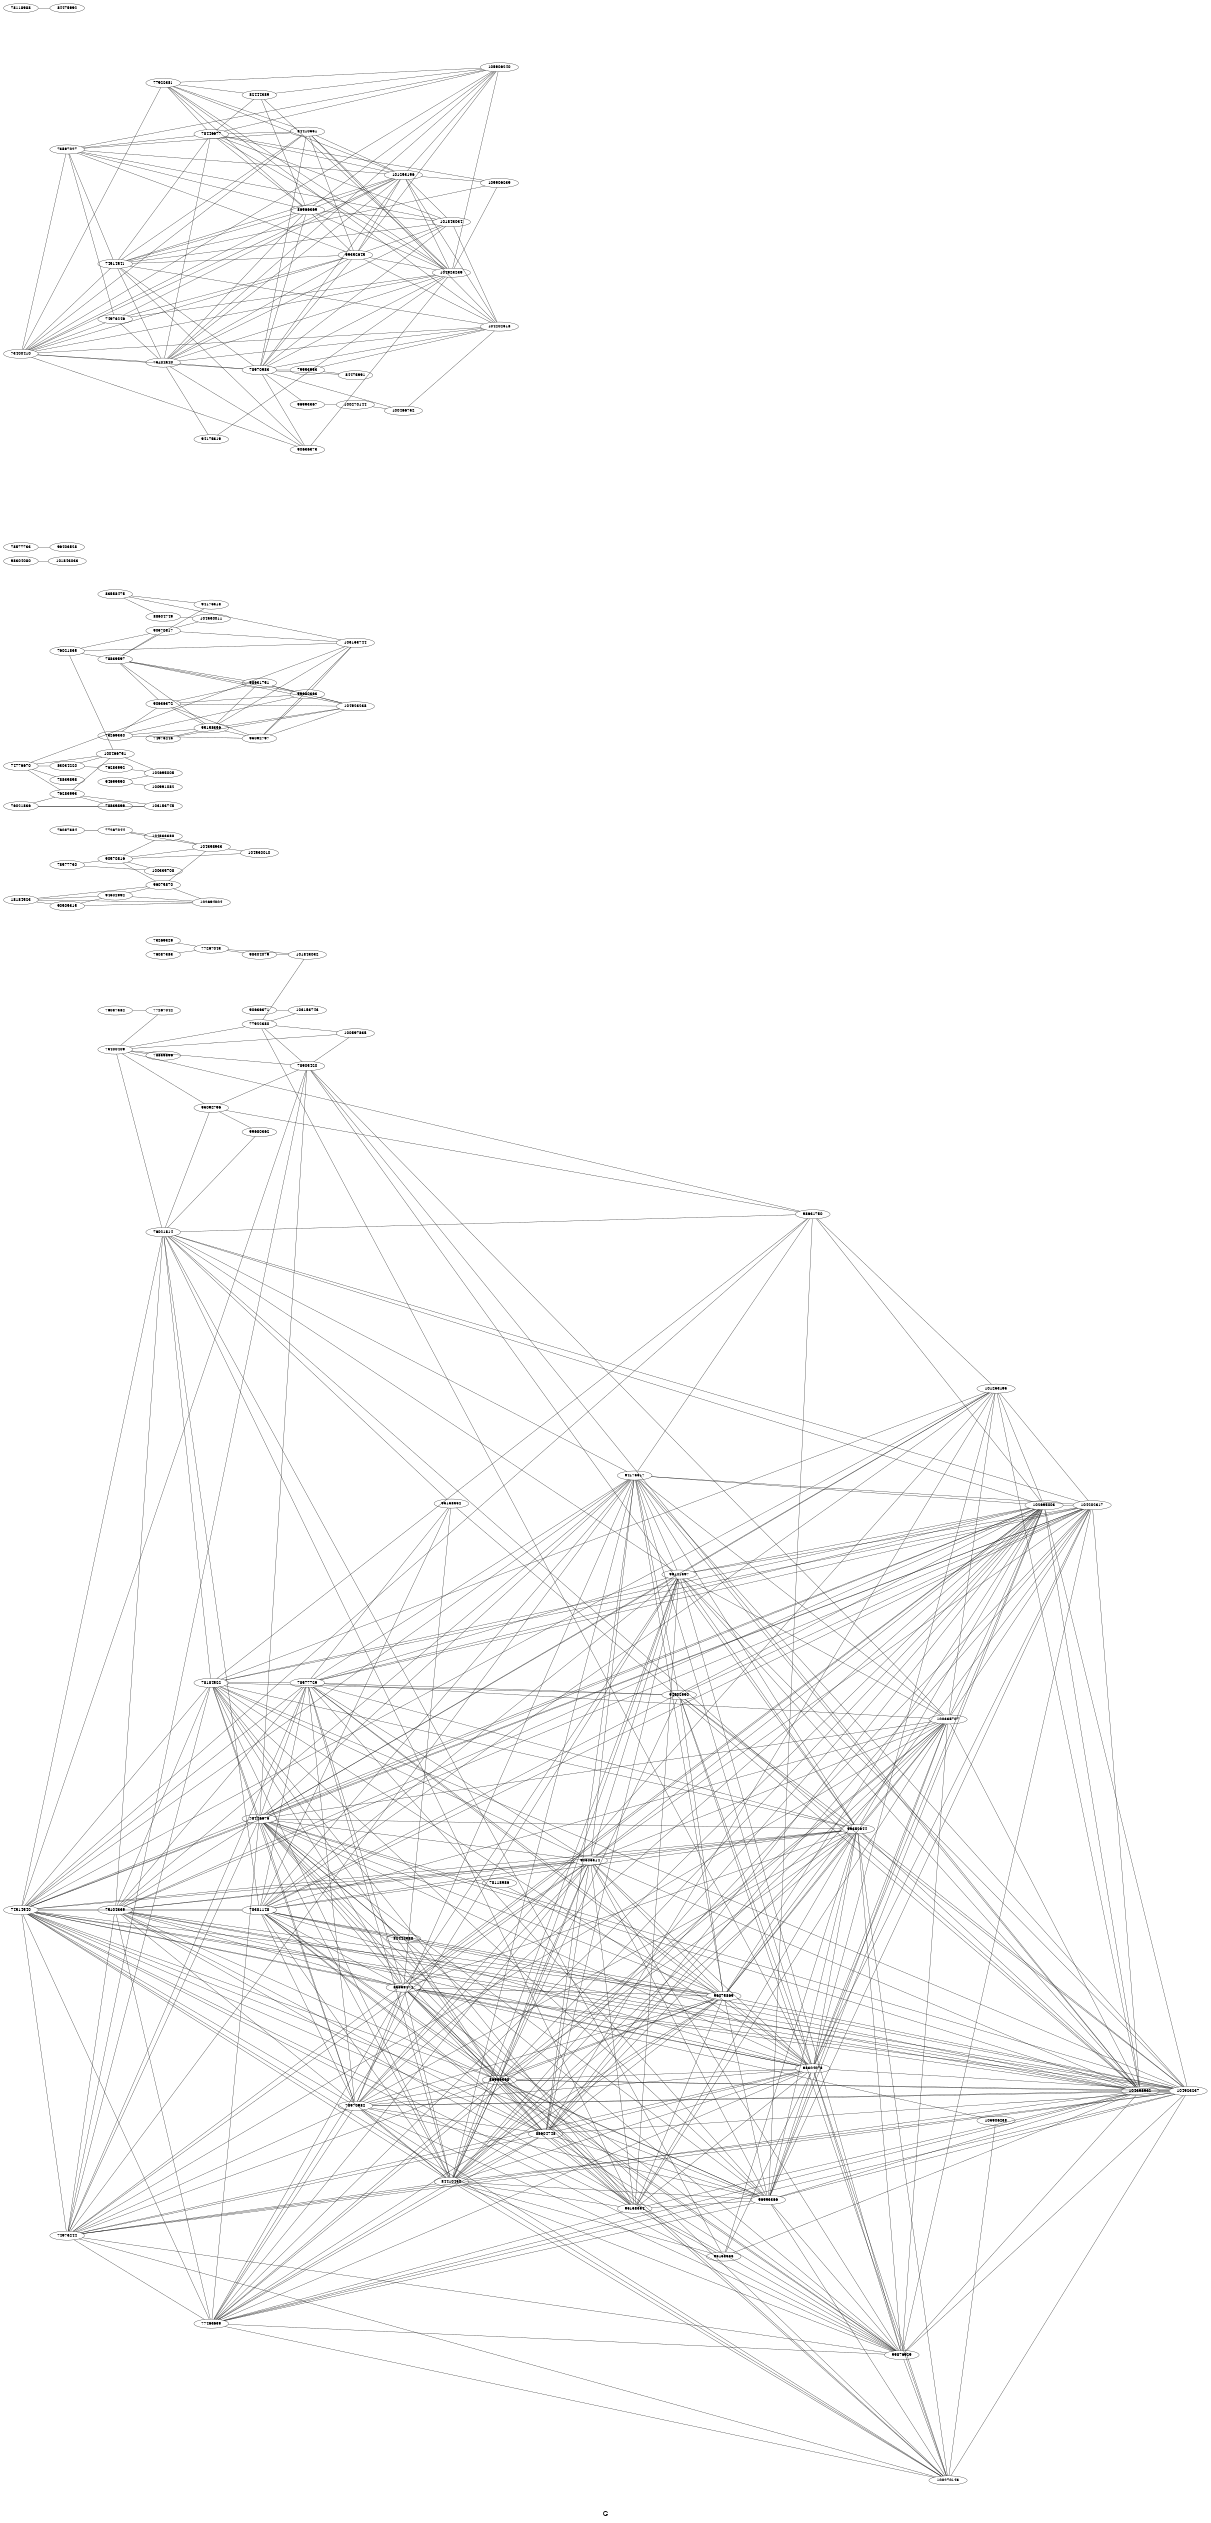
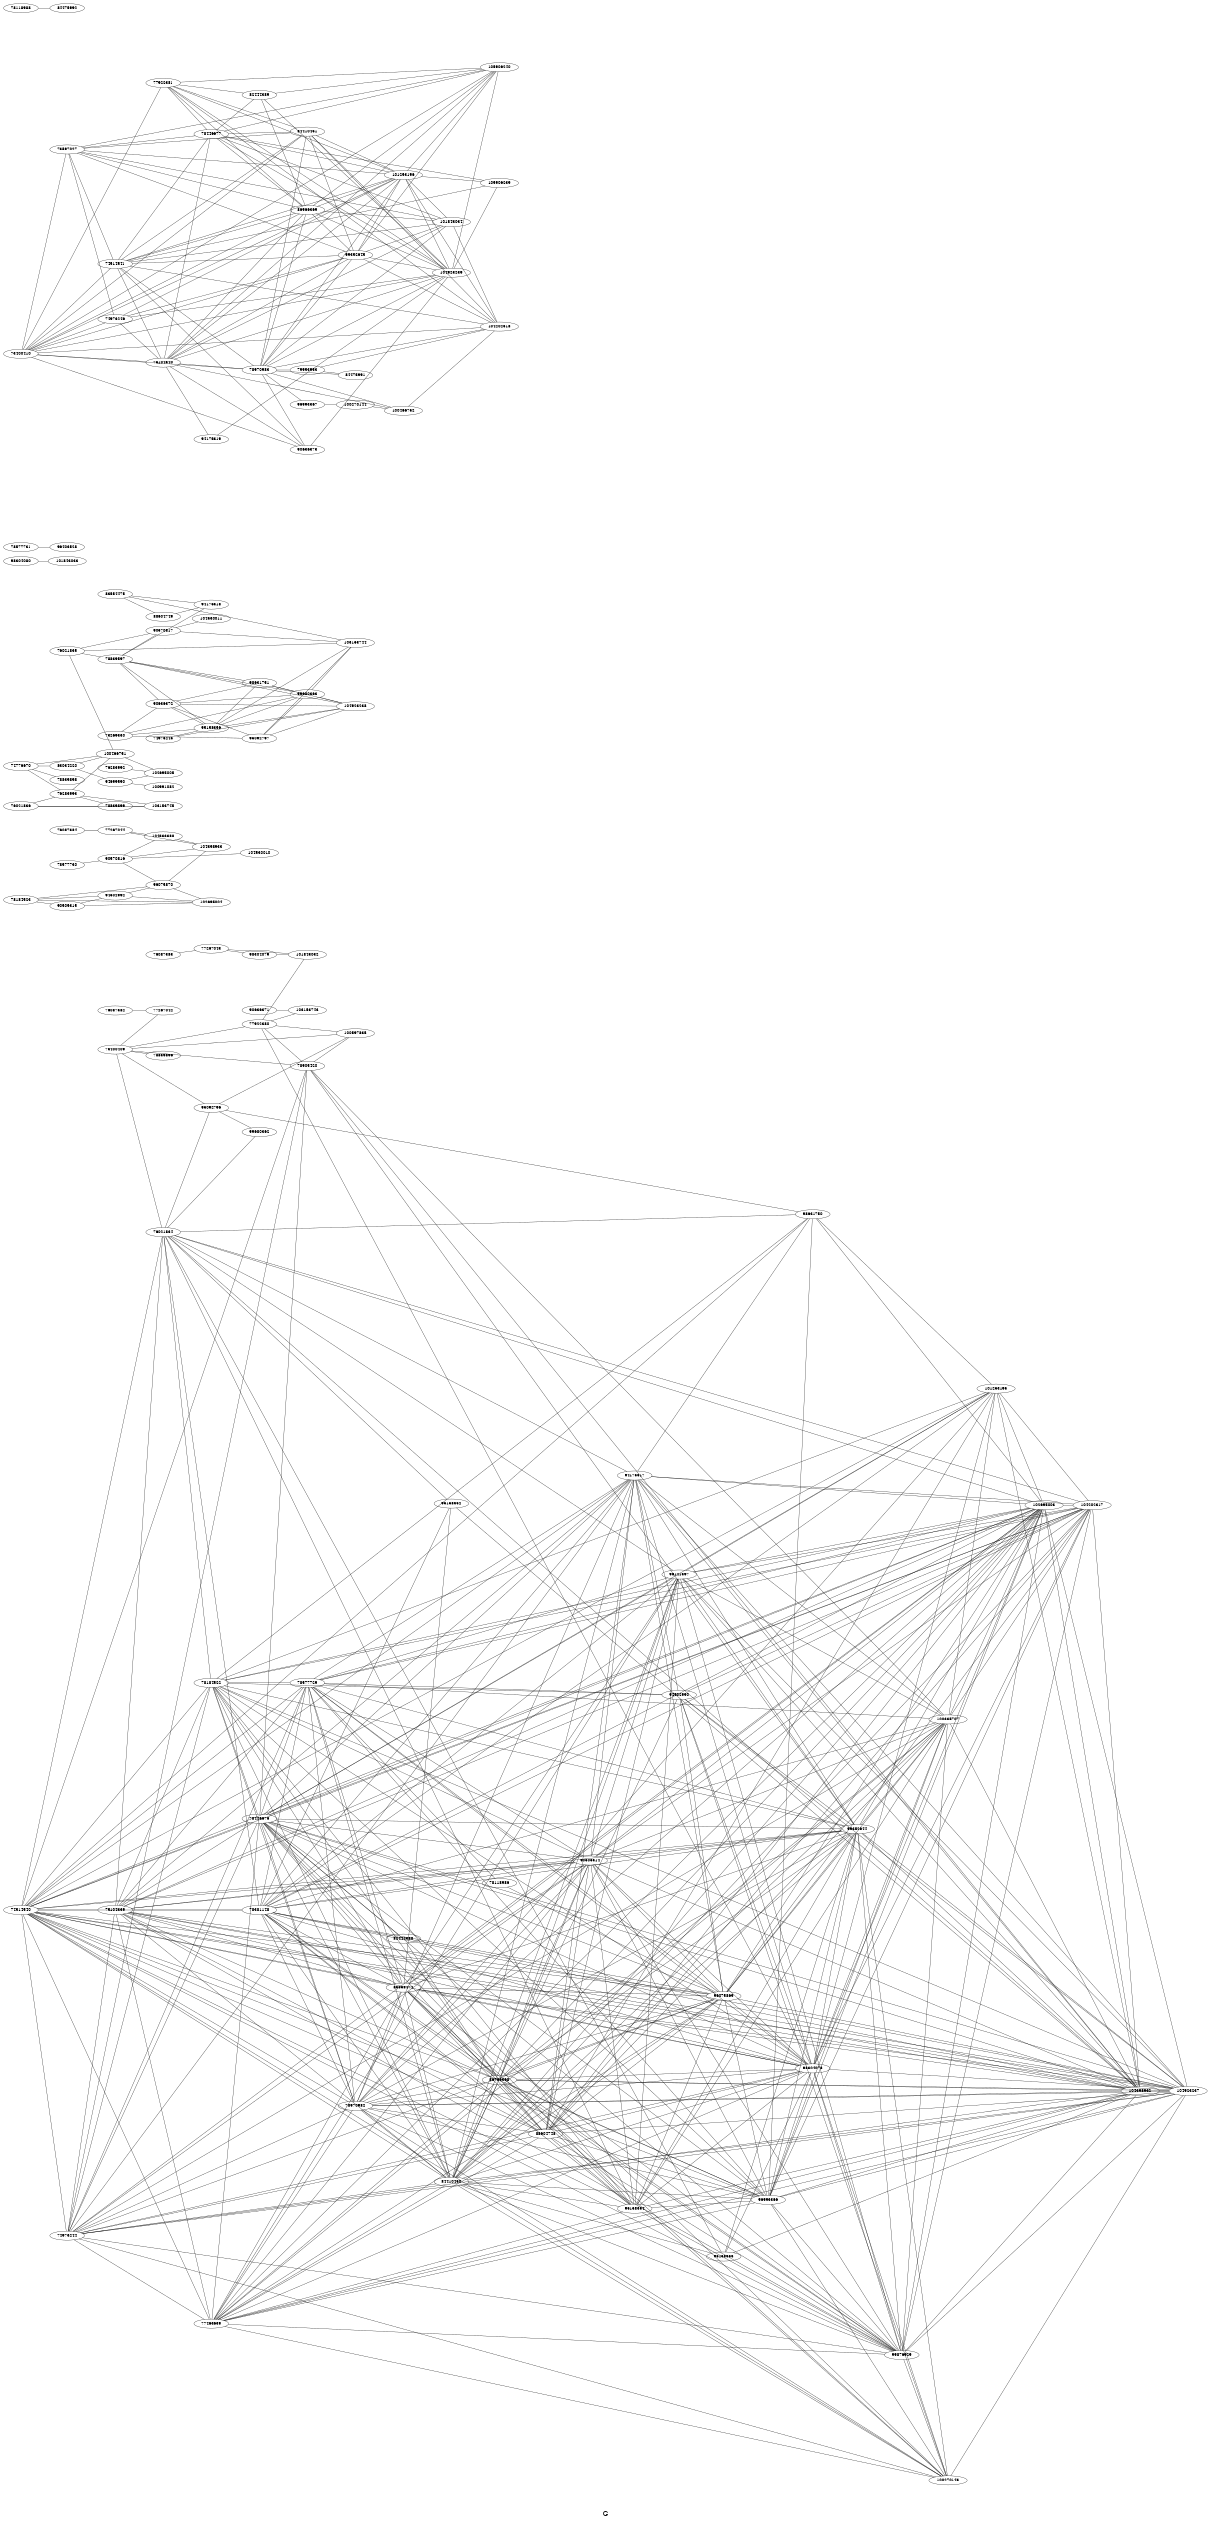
node "84410551": label "84410551" -> "84410451"
edge "104202318" -- "75104340": now "100466752" -- "75104340"
node "78577733": label "78577733" -> "78577731"
node "83558475": label "83558475" -> "83554475"
edge "88604749" -- "104530011": now "88604749" -- "94175318"
edge "103153744" -- "74776670": removed
edge "95158356" -- "95092797": now "95158356" -- "99680363"
edge "83034220" -- "76283992": now "83034220" -- "94699590"
edge "104398933" -- "104530010": removed
node "100335708": removed
node "18184523": label "18184523" -> "78184523"
node "102694004": label "102694004" -> "102695004"
node "73269329": removed
edge "78905420" -- "95092796": now "100597835" -- "95092796"
edge "73400409" -- "98631750": removed
node "76021814": label "76021814" -> "76021834"
edge "94175317" -- "96141397": removed
edge "95158352" -- "78577729": now "78118986" -- "78577729"
edge "100335707" -- "78446676": removed
edge "102695003" -- "99876929": added
node "86966368": label "86966368" -> "86766368"
node "105906238": removed
edge "88604748" -- "84410450": removed
edge "95158354" -- "95158353": now "95158354" -- "99876929"
